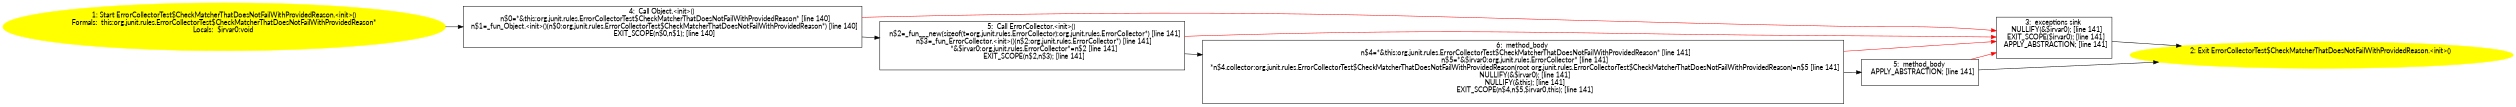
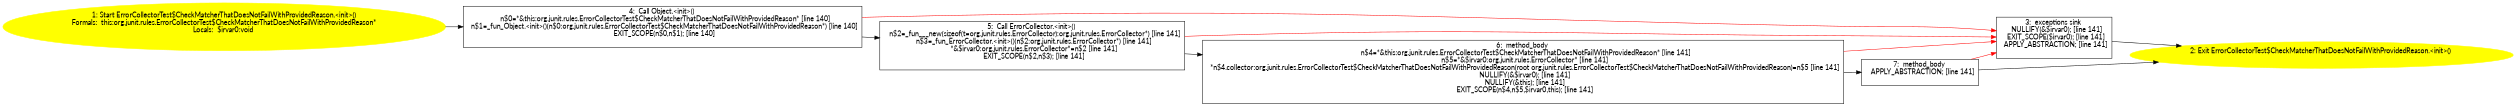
node "5:  method_body APPLY_ABSTRACTION; [line 141]": label "5:  method_body APPLY_ABSTRACTION; [line 141]" -> "7:  method_body APPLY_ABSTRACTION; [line 141]"
